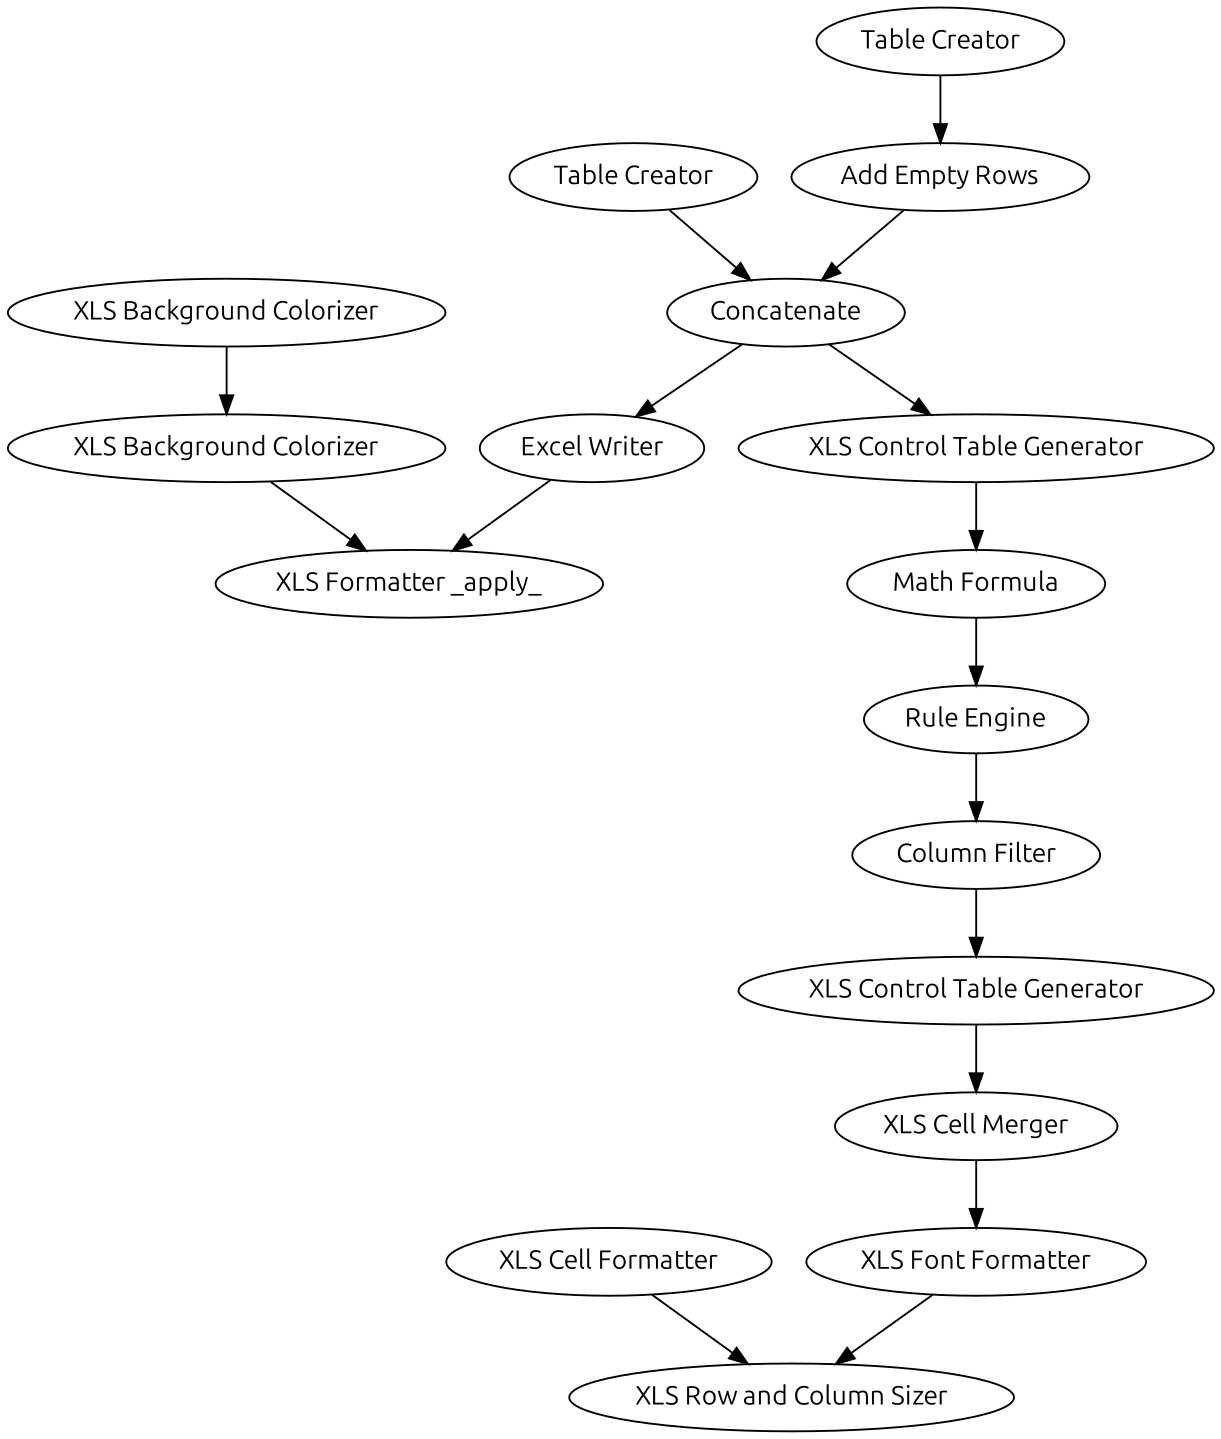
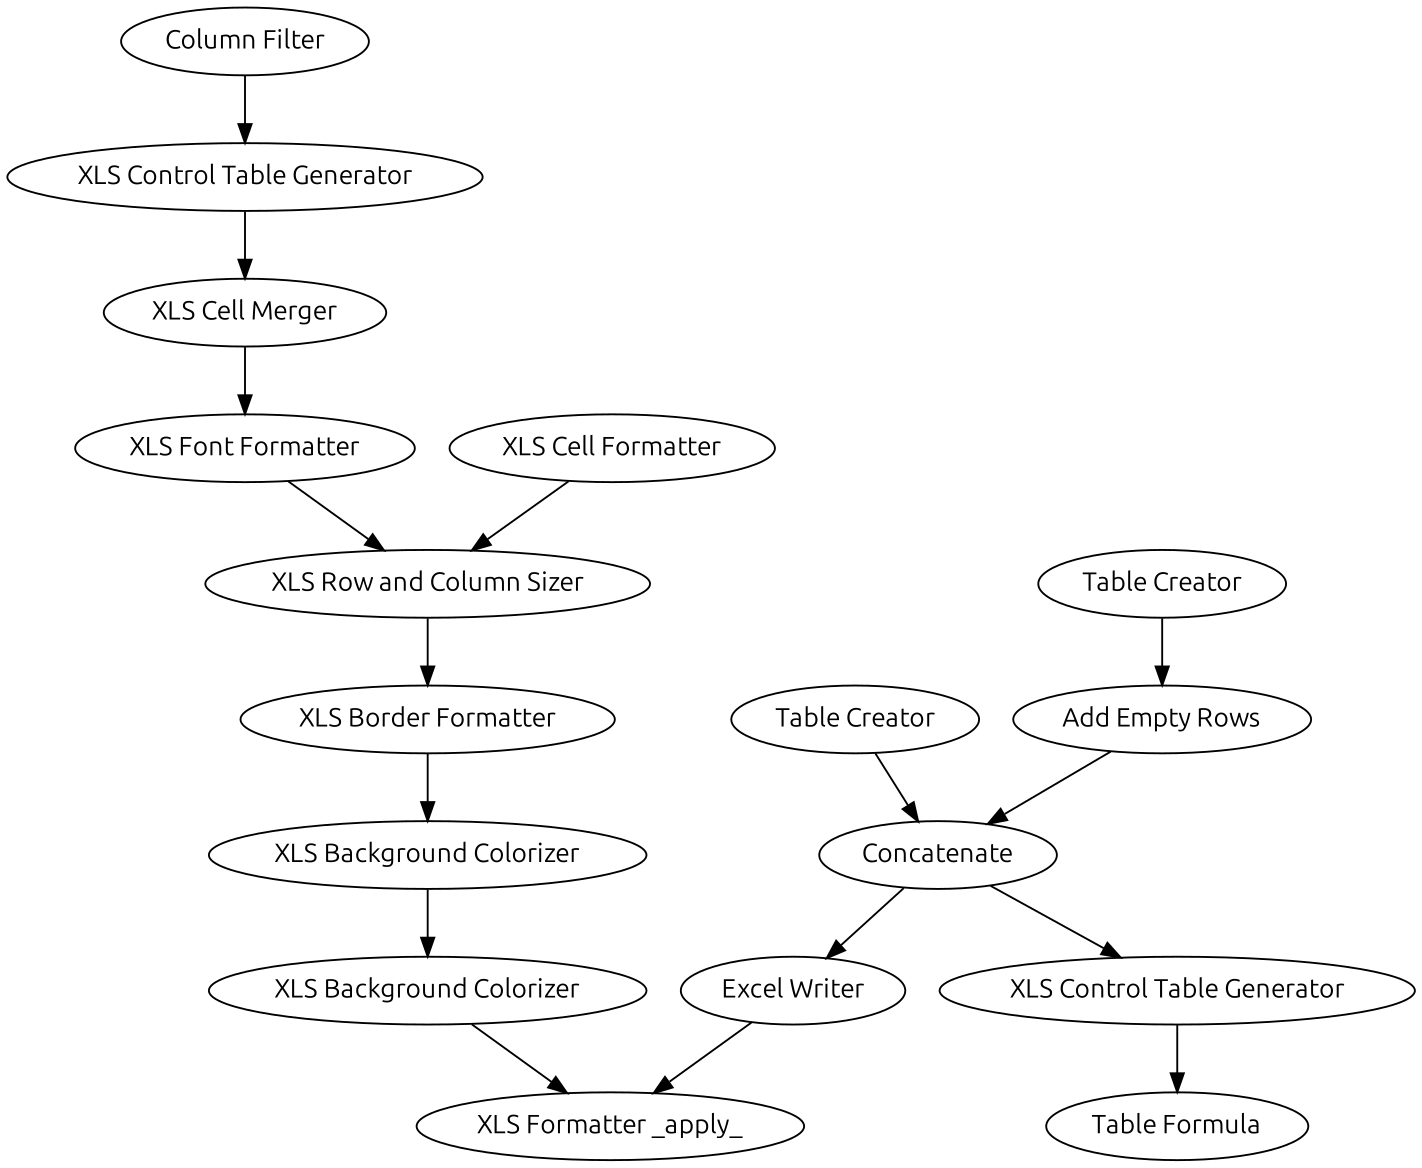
node "Math Formula": label "Math Formula" -> "Table Formula"
node "XLS Border Formatter": added
node "Rule Engine": removed
